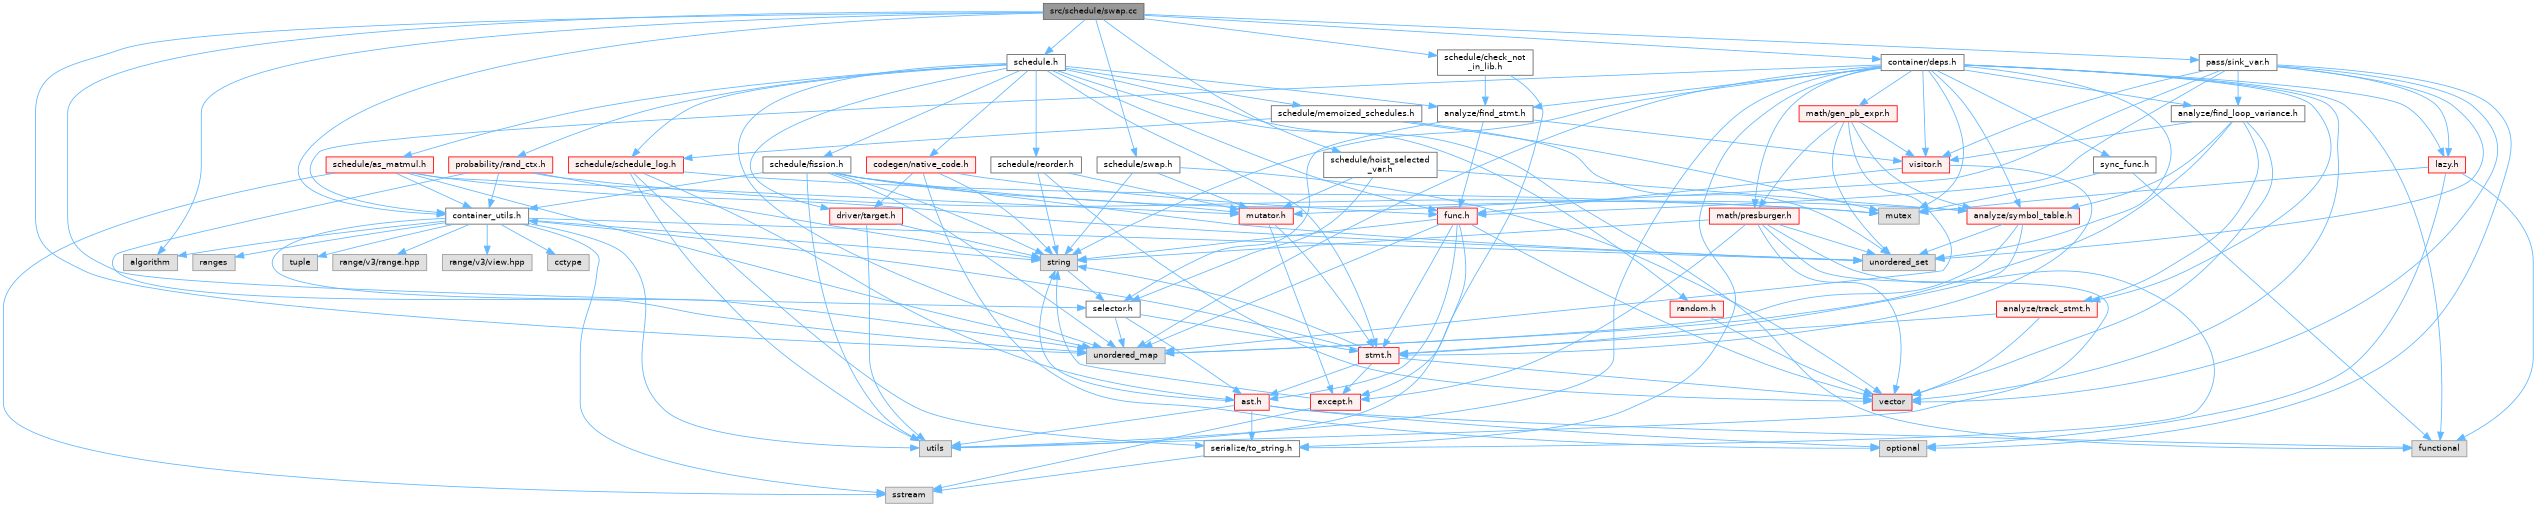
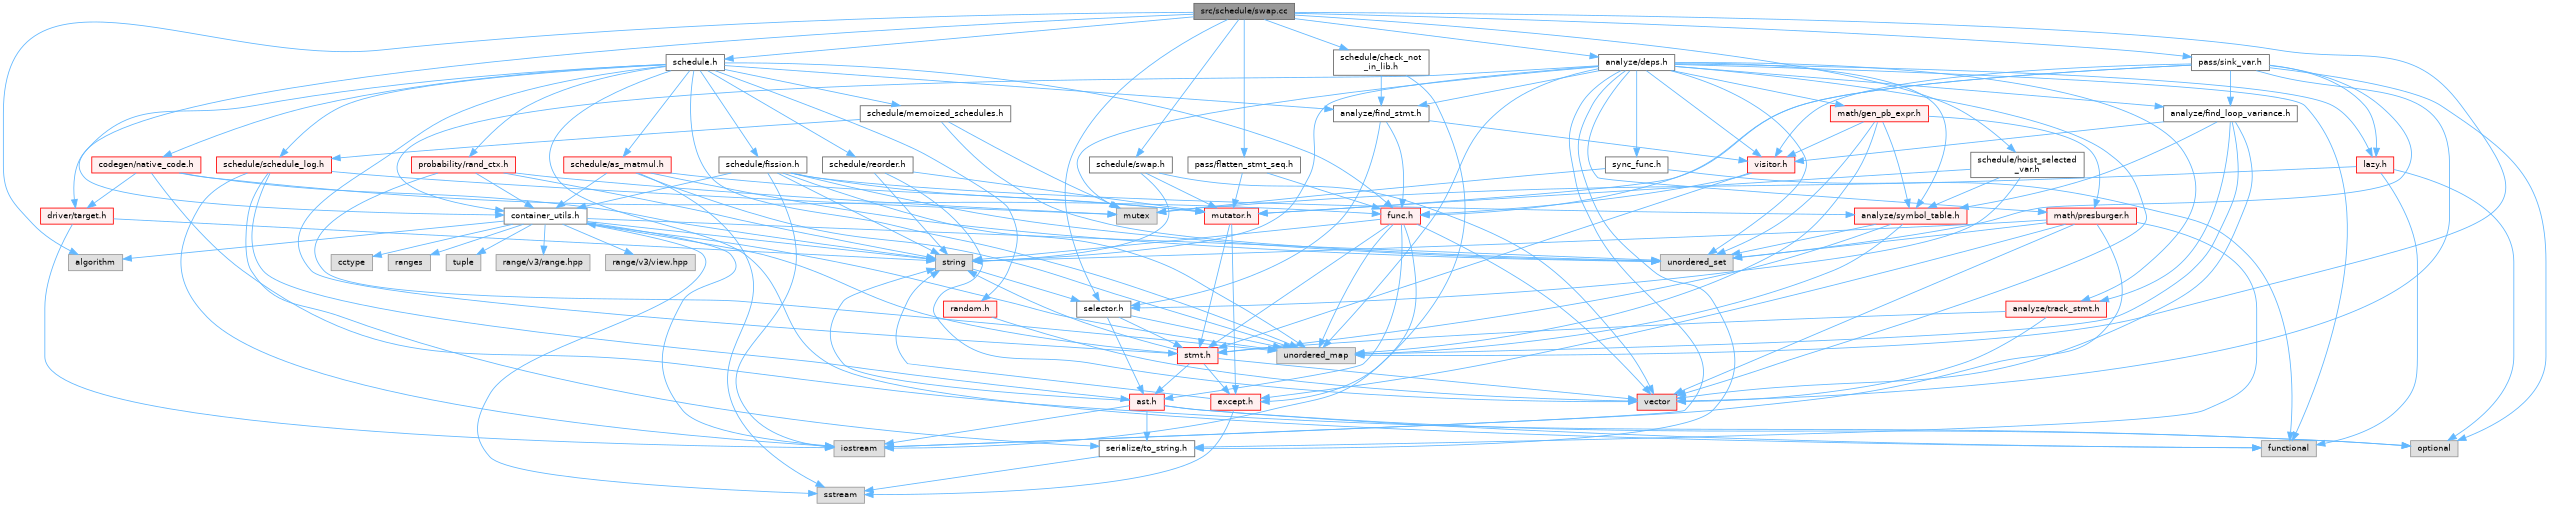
node "container/deps.h": label "container/deps.h" -> "analyze/deps.h"
node "pass/flatten_stmt_seq.h": added
node "utils": label "utils" -> "iostream"
